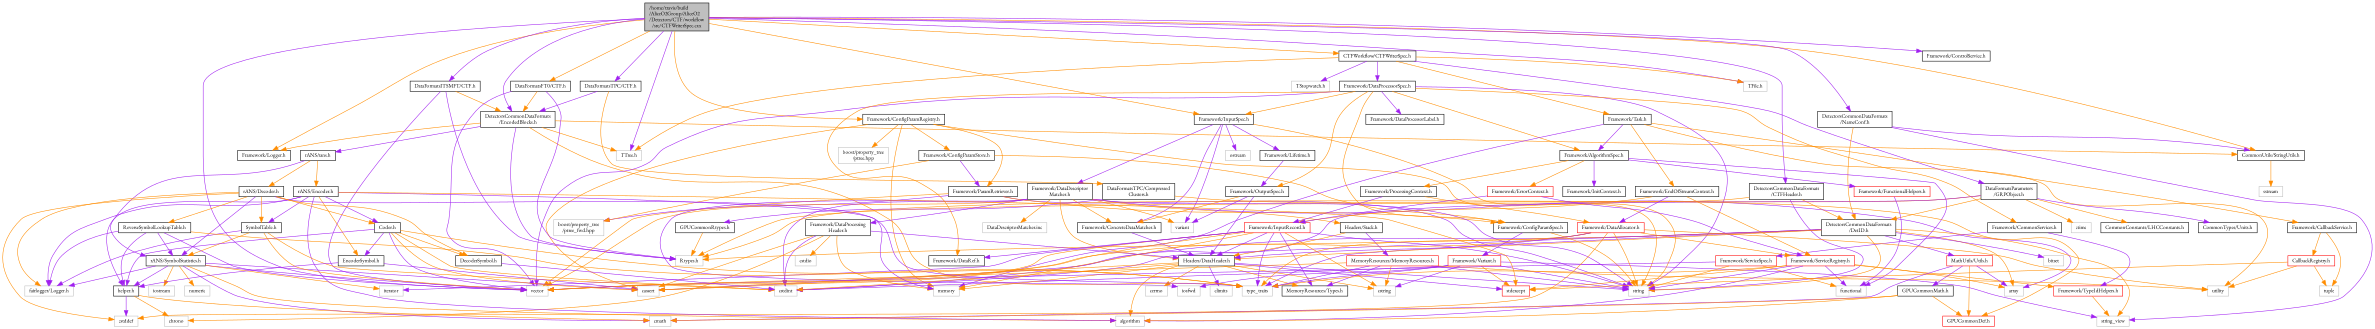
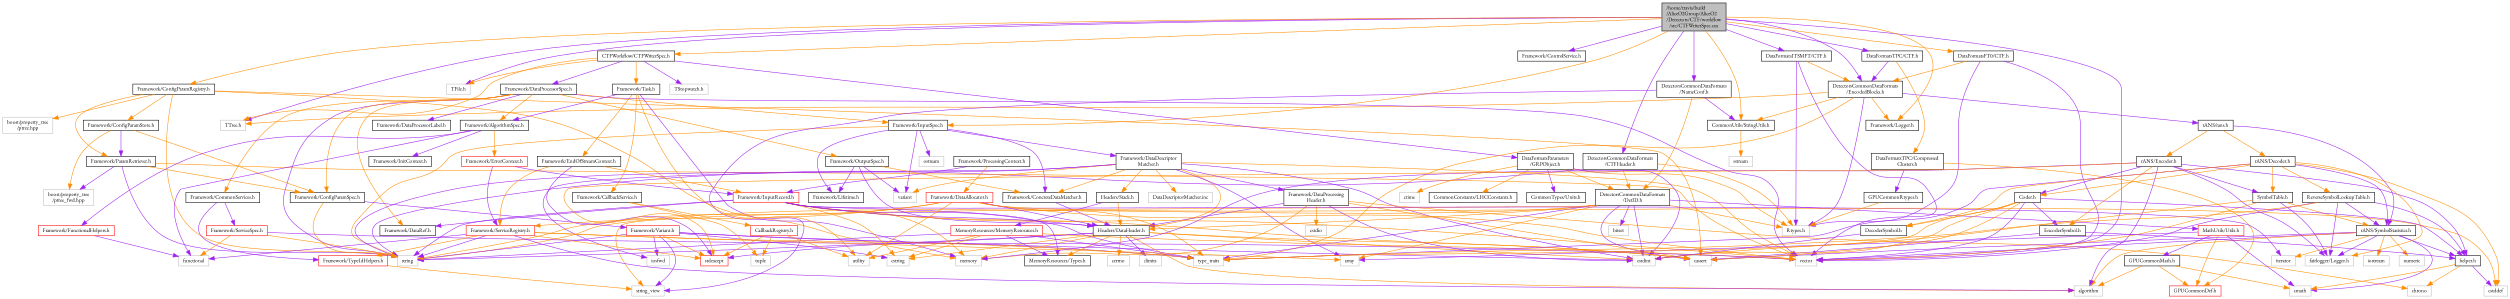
edge "Framework/Lifetime.h" -> "Framework/OutputSpec.h": reversed
edge "Framework/AlgorithmSpec.h" -> "Framework/ProcessingContext.h": removed
edge "Framework/EndOfStreamContext.h" -> "Framework/DataAllocator.h": now "Framework/EndOfStreamContext.h" -> "stdexcept"
